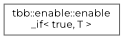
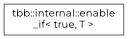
node "tbb::enable::enable _if< true, T >": label "tbb::enable::enable _if< true, T >" -> "tbb::internal::enable _if< true, T >"
